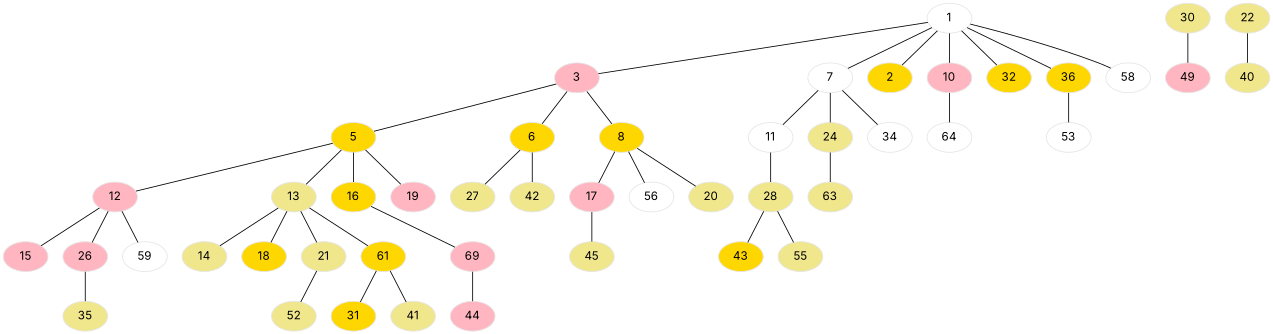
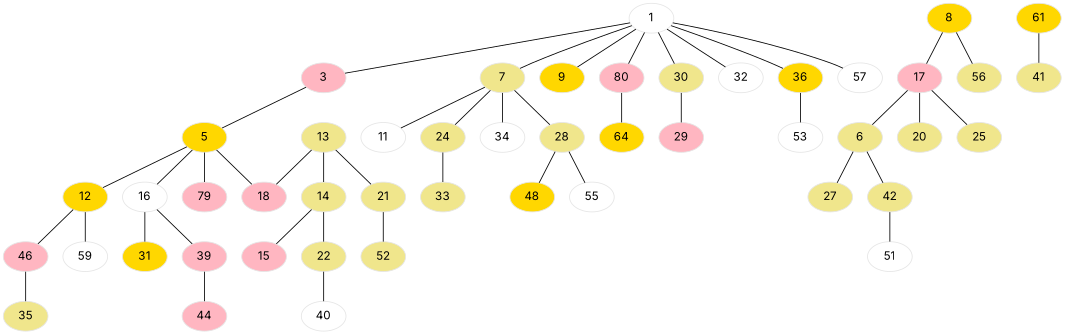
edge "1" -- "30": added
node "7": fillcolor white -> khaki
node "2": label "2" -> "9"
node "10": label "10" -> "80"
node "32": fillcolor gold -> white
node "58": label "58" -> "57"
node "49": label "49" -> "29"
node "40": fillcolor khaki -> white
edge "3" -- "6": now "17" -- "6"
edge "3" -- "8": removed
node "6": fillcolor gold -> khaki
node "64": fillcolor white -> gold
edge "5" -- "13": now "5" -- "18"
edge "8" -- "20": now "17" -- "20"
edge "11" -- "28": now "7" -- "28"
node "12": fillcolor lightpink -> gold
node "16": fillcolor gold -> white
node "19": label "19" -> "79"
node "56": fillcolor white -> khaki
node "63": label "63" -> "33"
edge "12" -- "15": now "14" -- "15"
edge "14" -- "22": added
edge "13" -- "61": removed
node "26": label "26" -> "46"
node "18": fillcolor gold -> lightpink
node "69": label "69" -> "39"
node "45": label "45" -> "25"
node "43": label "43" -> "48"
node "55": fillcolor khaki -> white
node "51": added
edge "61" -- "31": now "16" -- "31"
